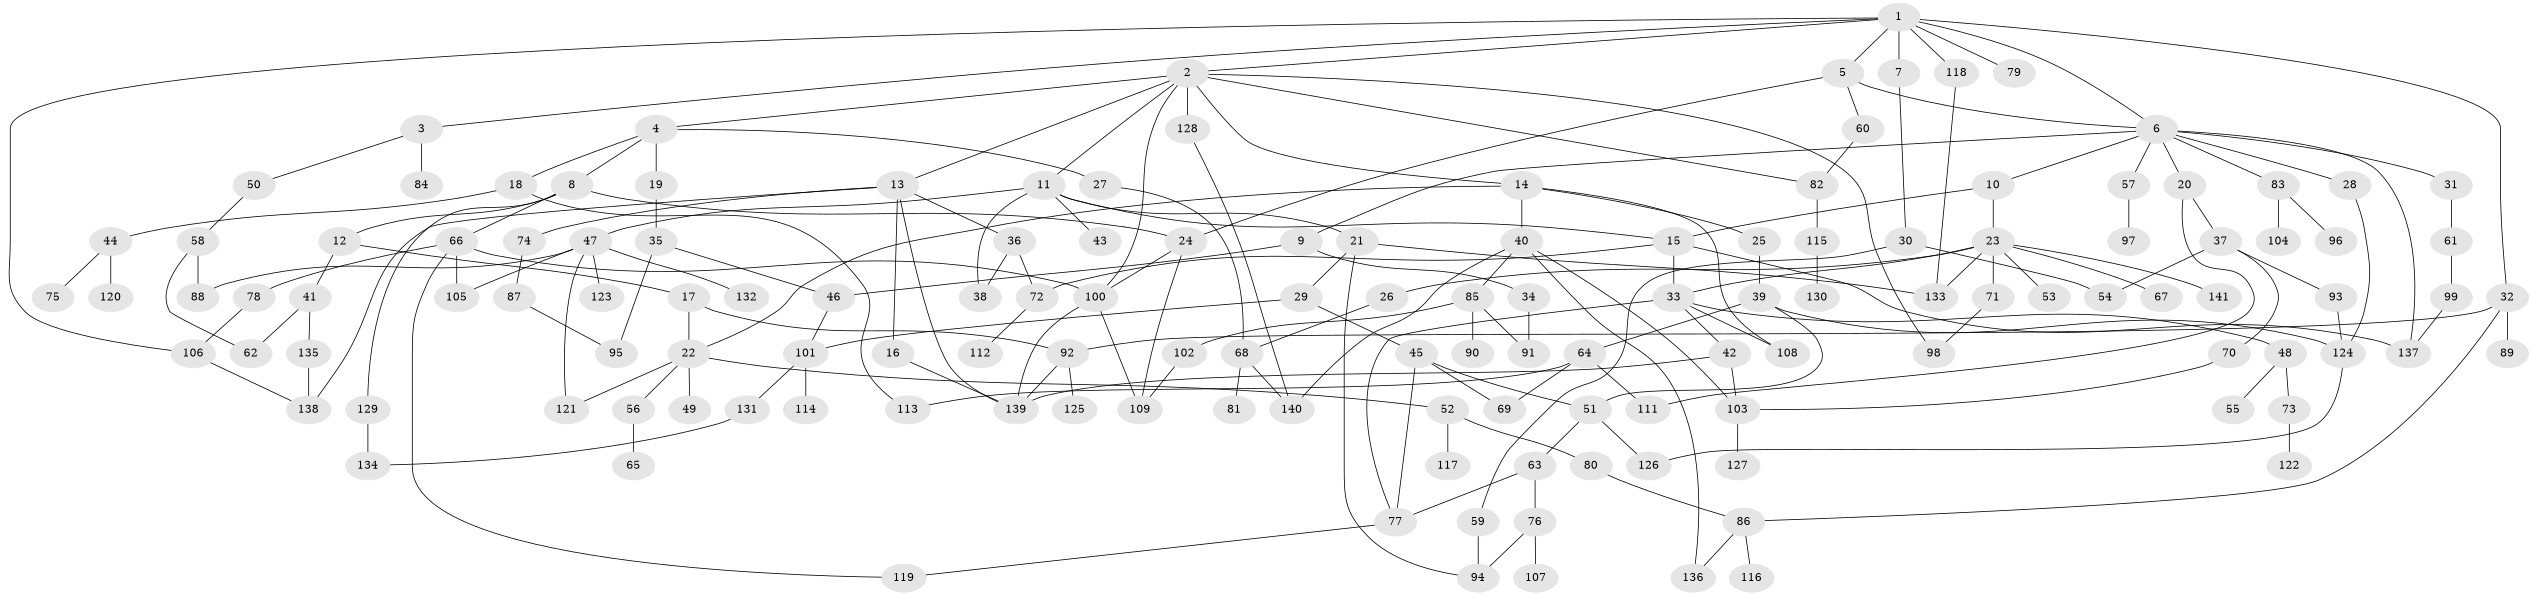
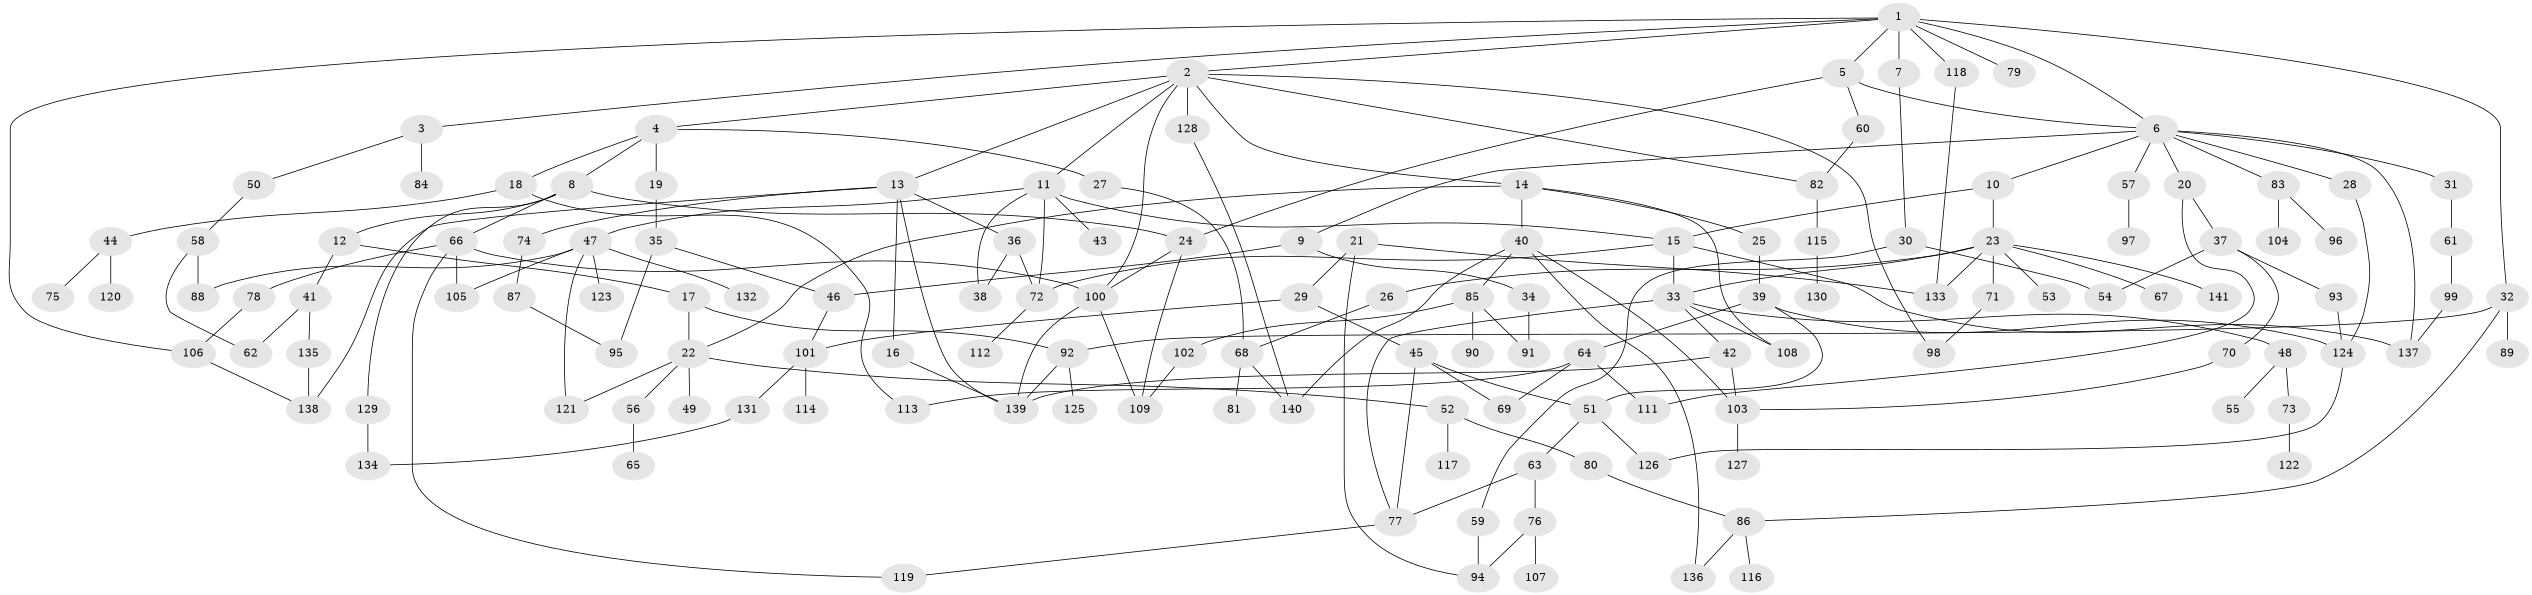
edge "11" -- "21": now "11" -- "72"
